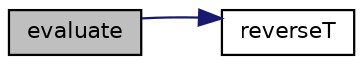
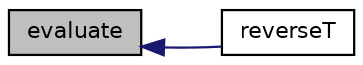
edge "evaluate" -> "reverseT": reversed
